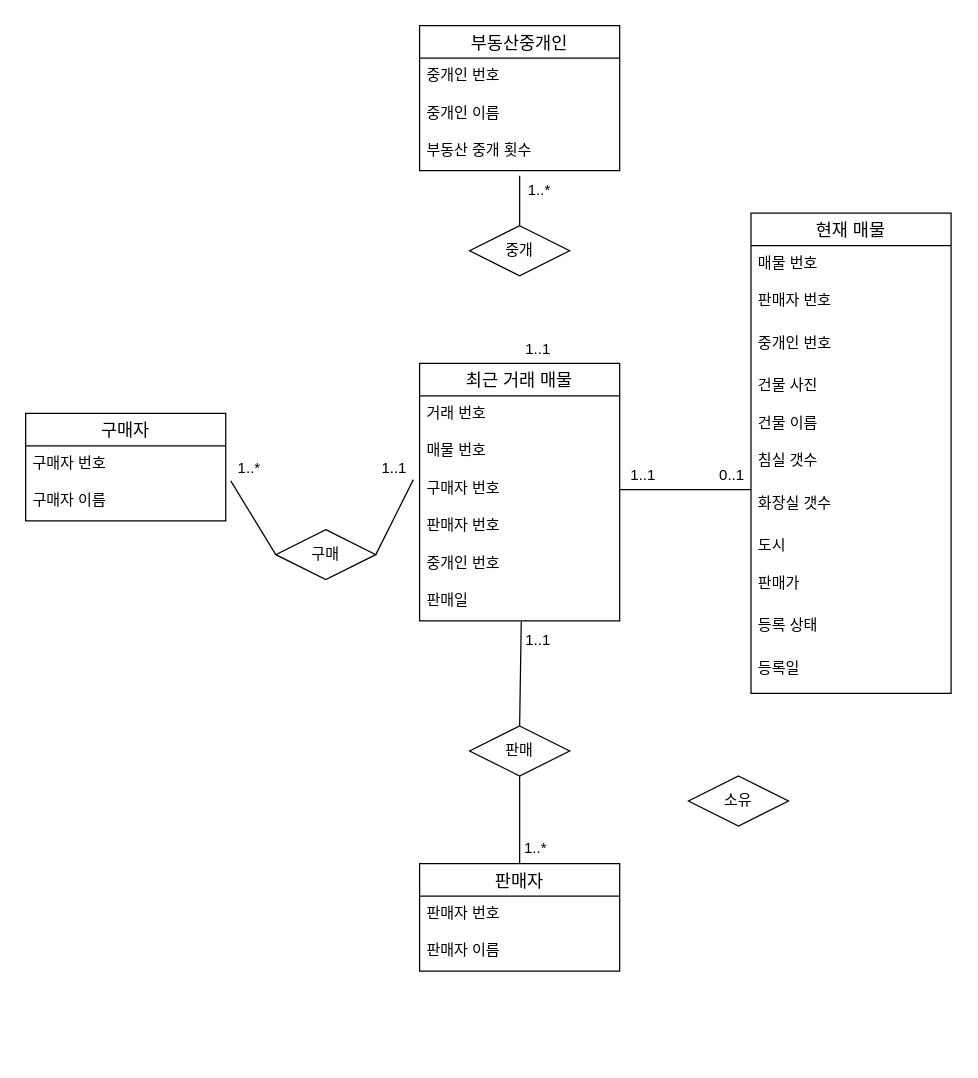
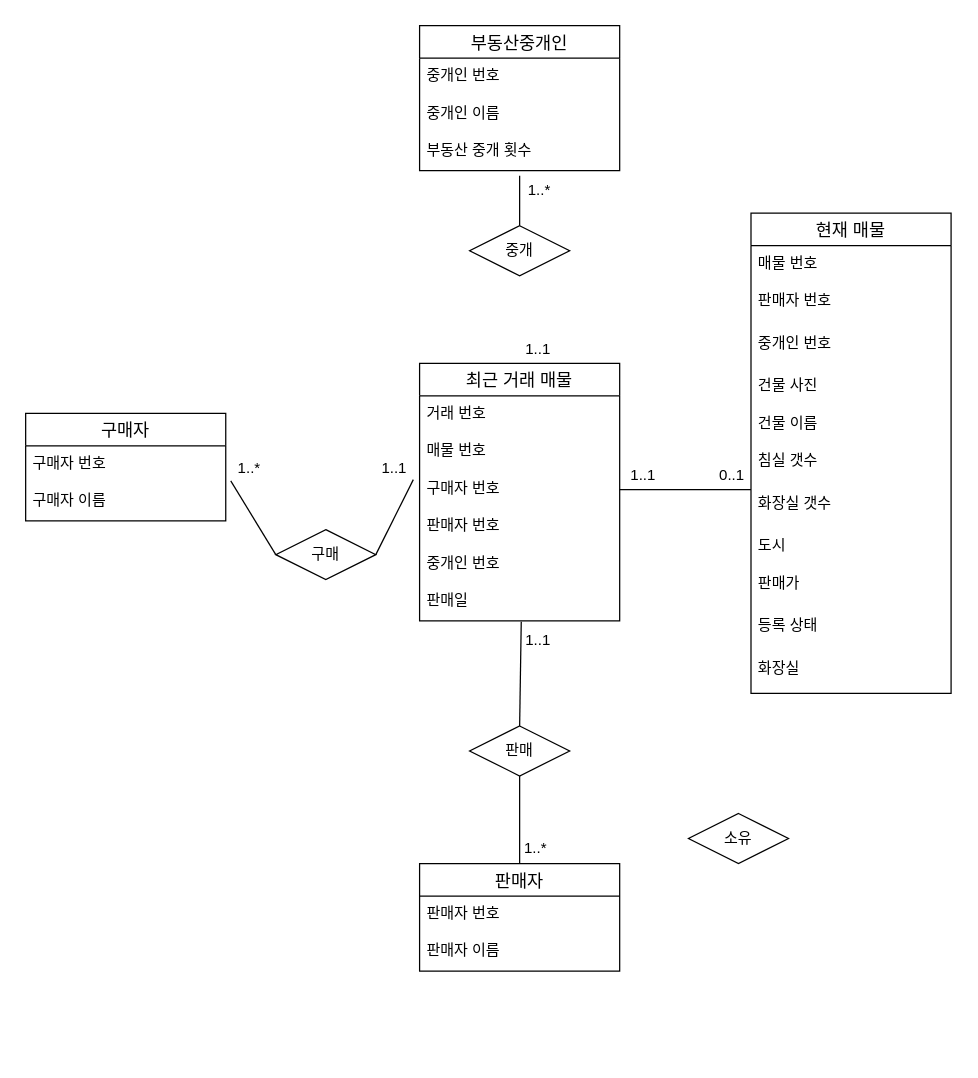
node "등록일": label "등록일" -> "화장실"
node "소유": moved (738, 801) -> (738, 838)
